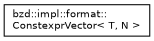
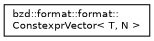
node "bzd::impl::format:: ConstexprVector< T, N >": label "bzd::impl::format:: ConstexprVector< T, N >" -> "bzd::format::format:: ConstexprVector< T, N >"
